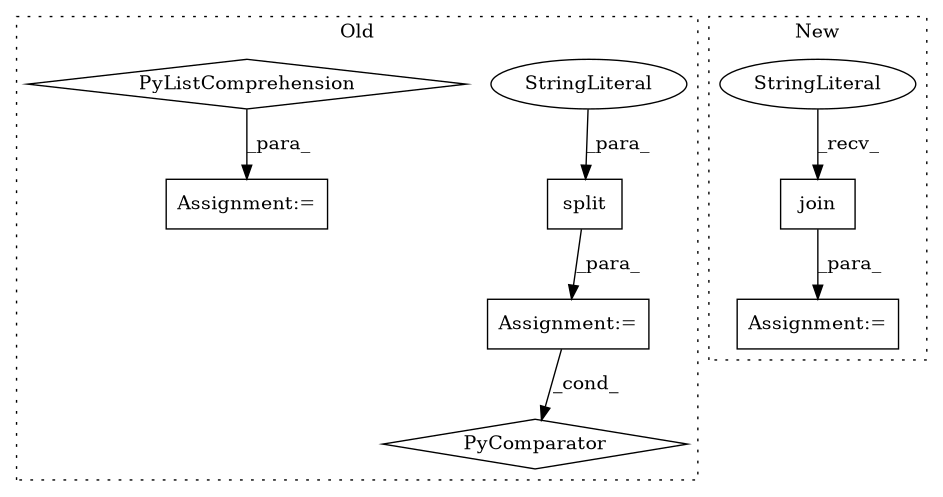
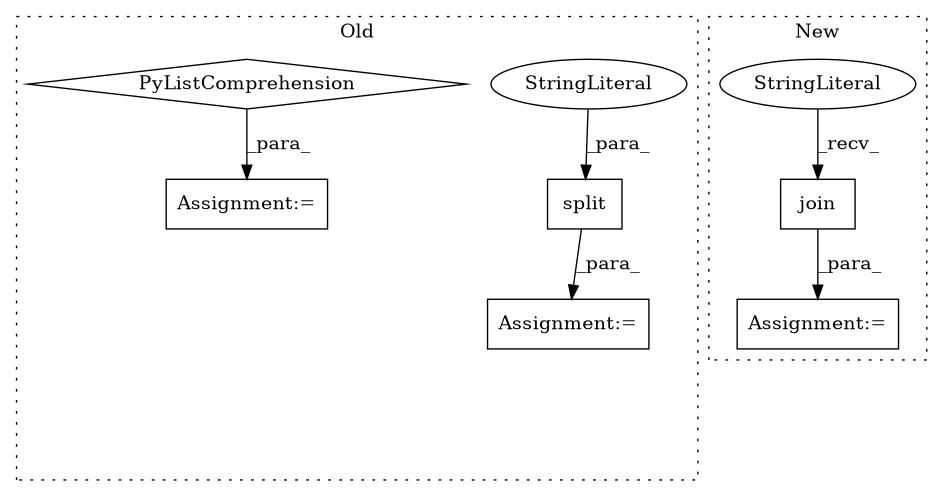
node "PyComparator": removed
